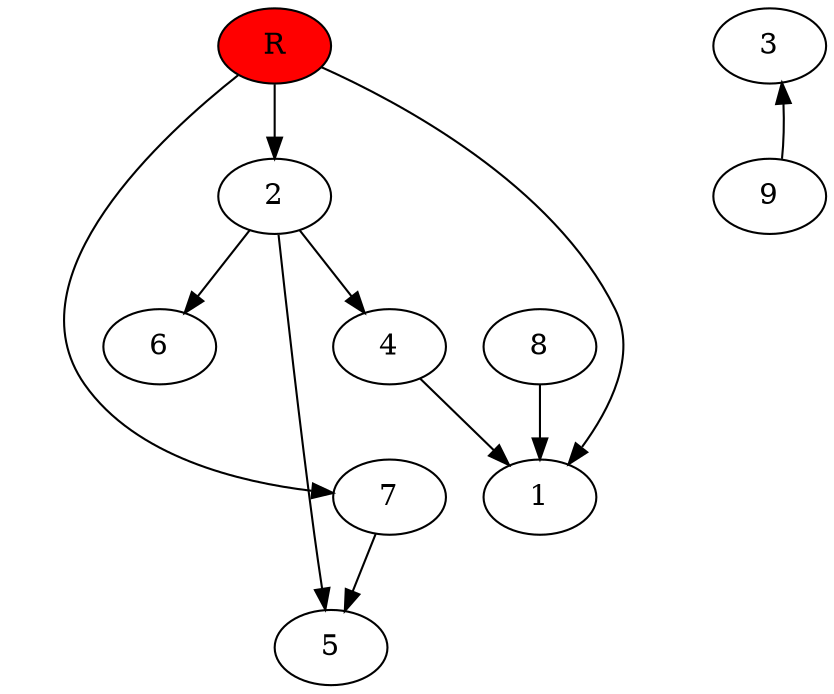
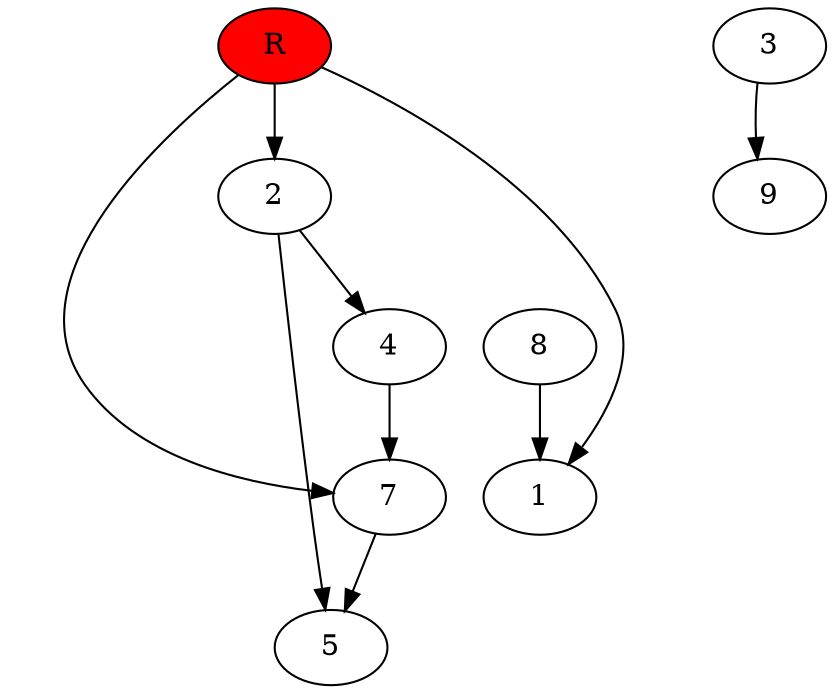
edge "9" -> "3": reversed
node "6": removed
edge "4" -> "1": now "4" -> "7"
